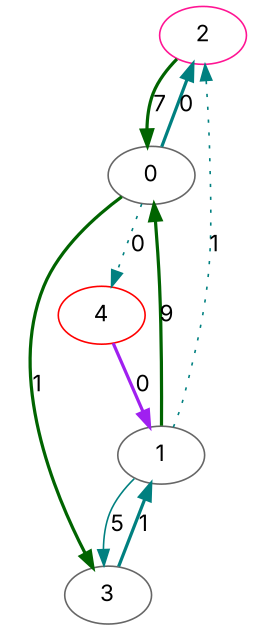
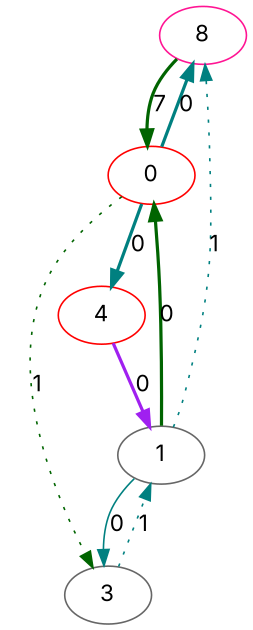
node "2": label "2" -> "8"
node "0": color gray40 -> red
edge "0" -> "4": style dotted -> bold
edge "1" -> "0": label "9" -> "0"
edge "0" -> "3": style bold -> dotted
edge "1" -> "3": label "5" -> "0"
edge "3" -> "1": style bold -> dotted
